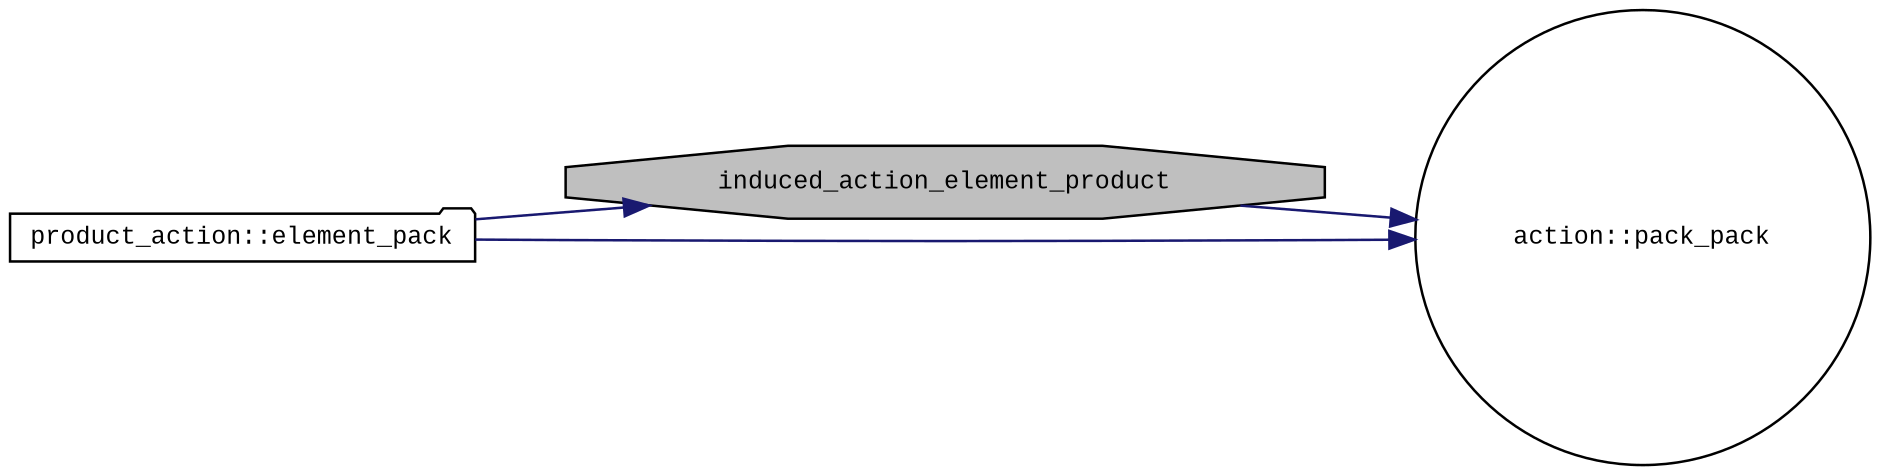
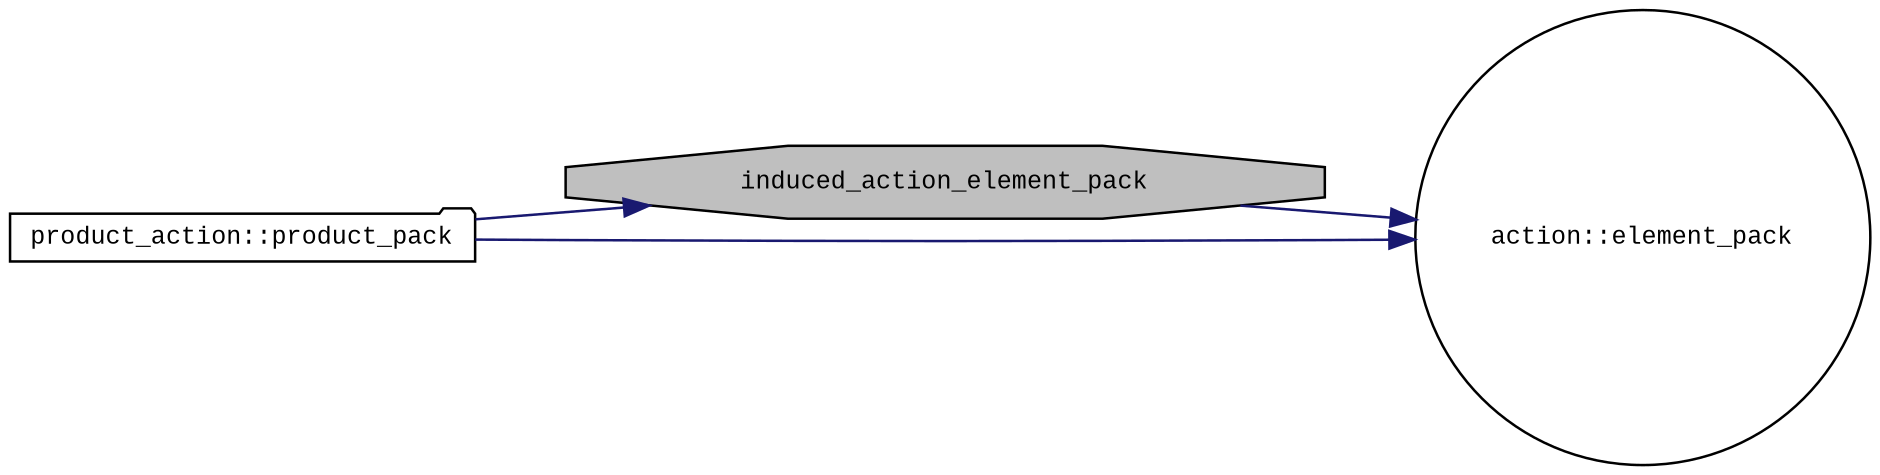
node "induced_action_element_product": label "induced_action_element_product" -> "induced_action_element_pack"
node "product_action::element_pack": label "product_action::element_pack" -> "product_action::product_pack"
node "action::pack_pack": label "action::pack_pack" -> "action::element_pack"
